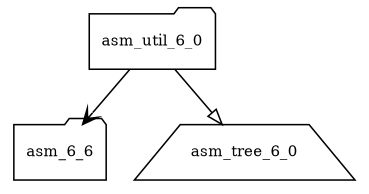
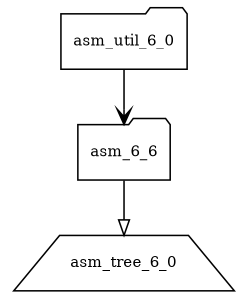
edge "asm_util_6_0" -> "asm_tree_6_0": now "asm_6_6" -> "asm_tree_6_0"
